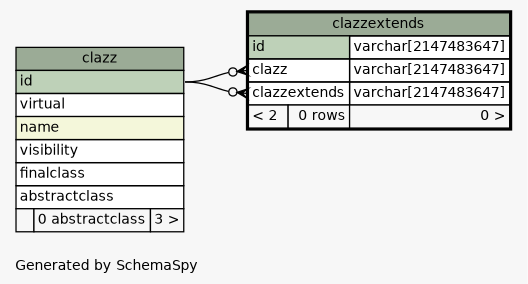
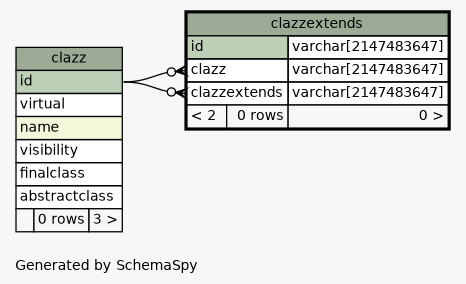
node "clazz": text "0 abstractclass" -> "0 rows"
